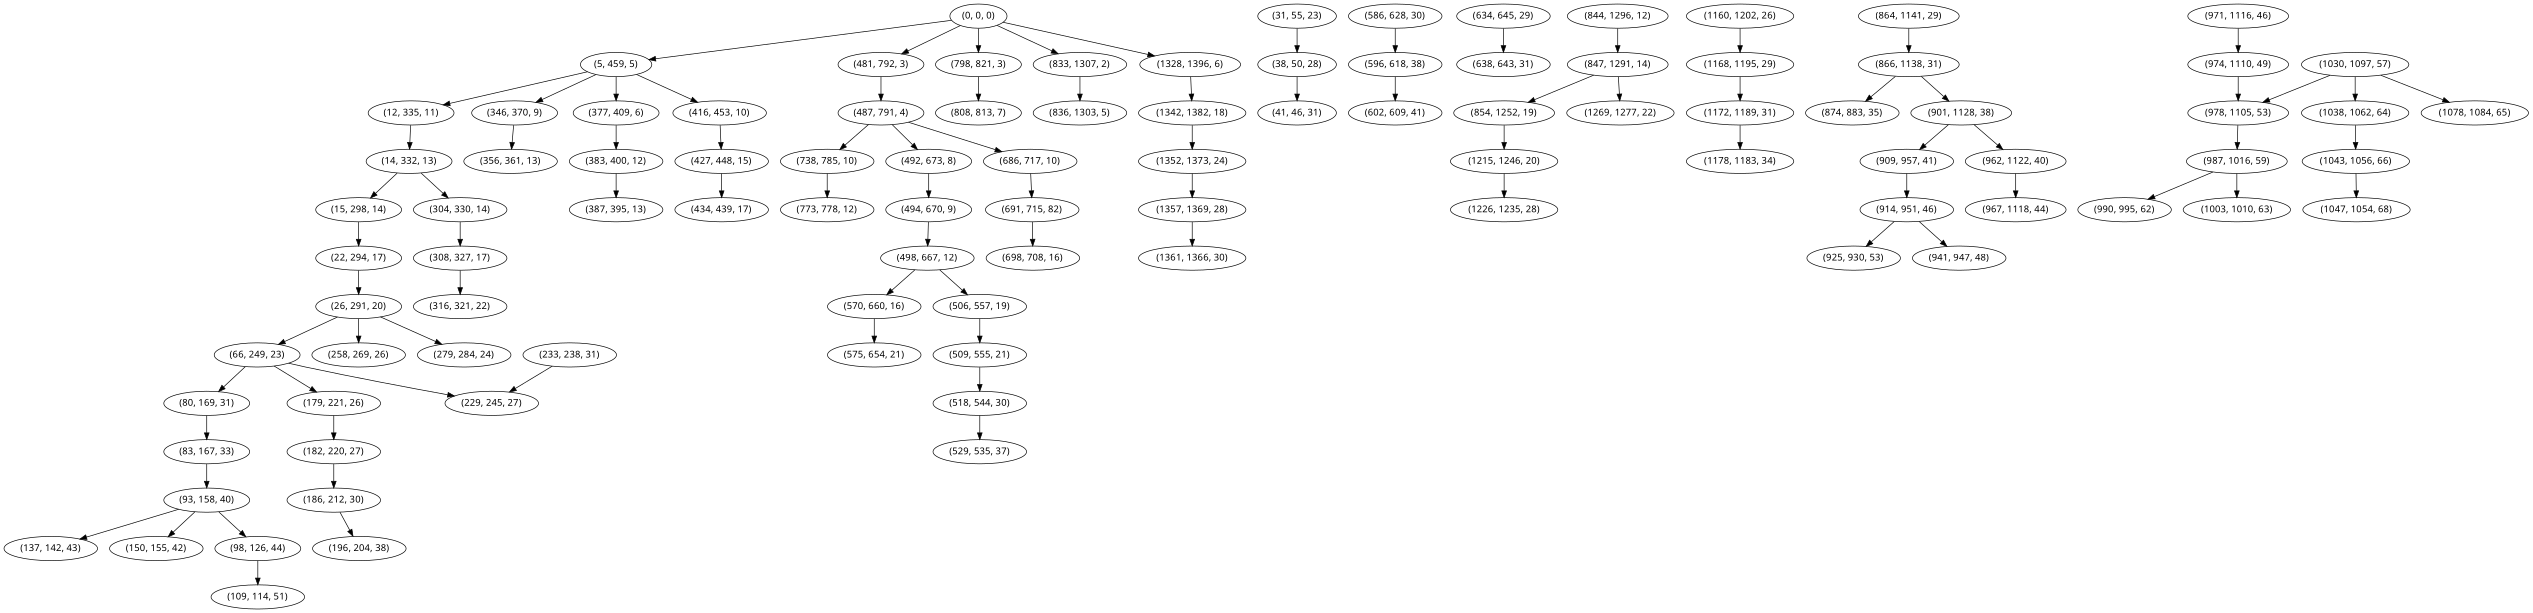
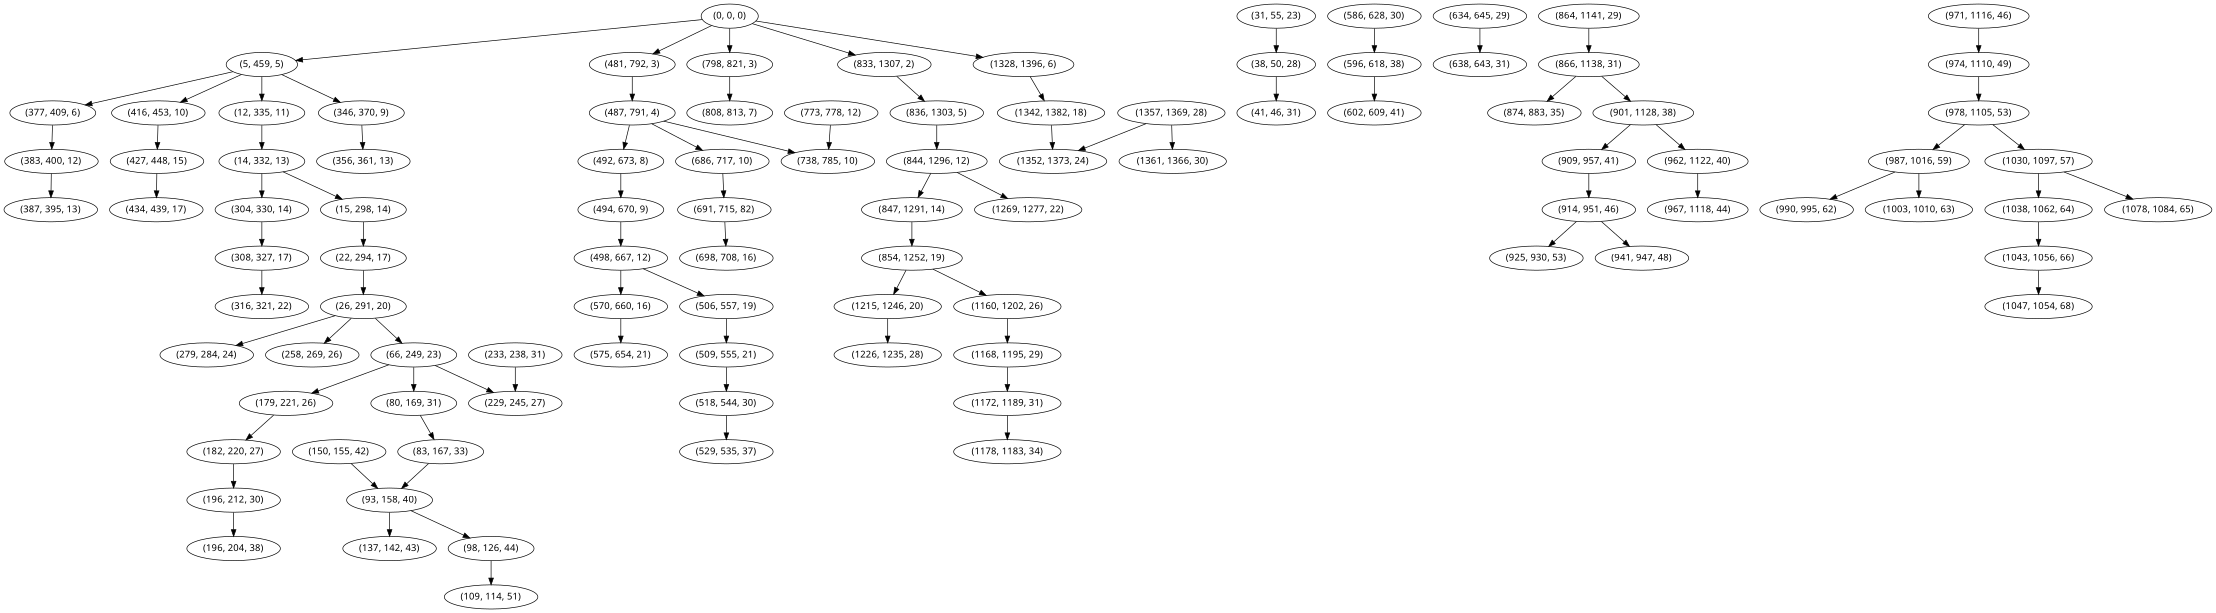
edge "(847, 1291, 14)" -> "(1269, 1277, 22)": now "(844, 1296, 12)" -> "(1269, 1277, 22)"
edge "(1030, 1097, 57)" -> "(978, 1105, 53)": reversed
edge "(836, 1303, 5)" -> "(844, 1296, 12)": added
edge "(738, 785, 10)" -> "(773, 778, 12)": reversed
edge "(1352, 1373, 24)" -> "(1357, 1369, 28)": reversed
edge "(854, 1252, 19)" -> "(1160, 1202, 26)": added
node "(186, 212, 30)": label "(186, 212, 30)" -> "(196, 212, 30)"
edge "(93, 158, 40)" -> "(150, 155, 42)": reversed
